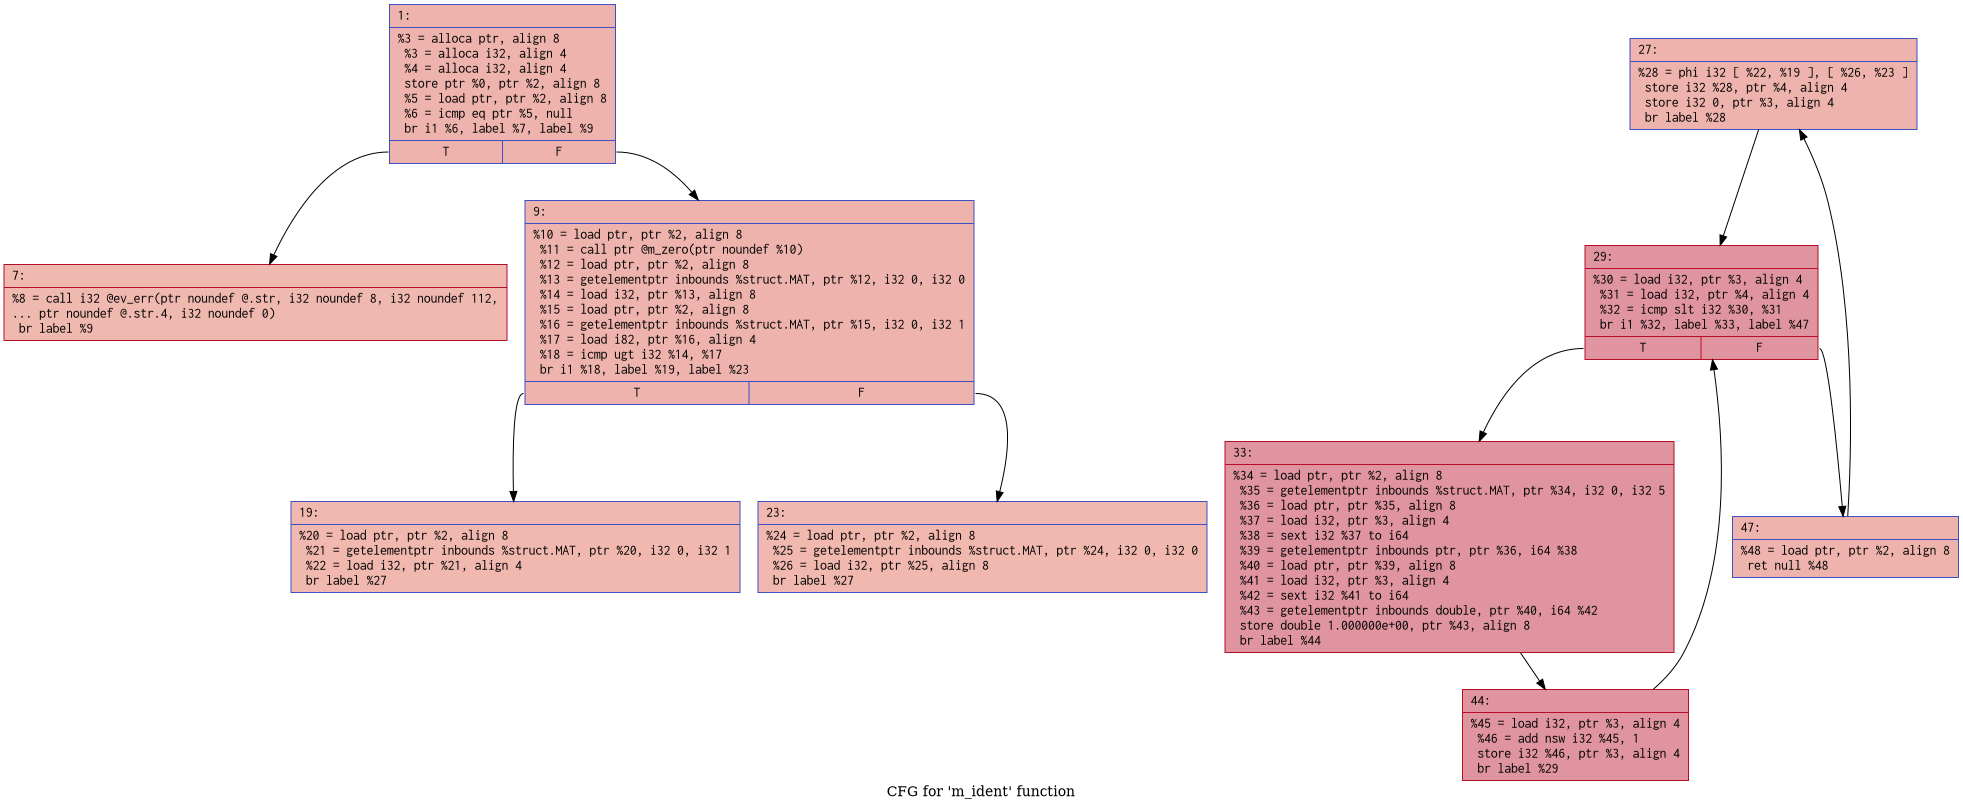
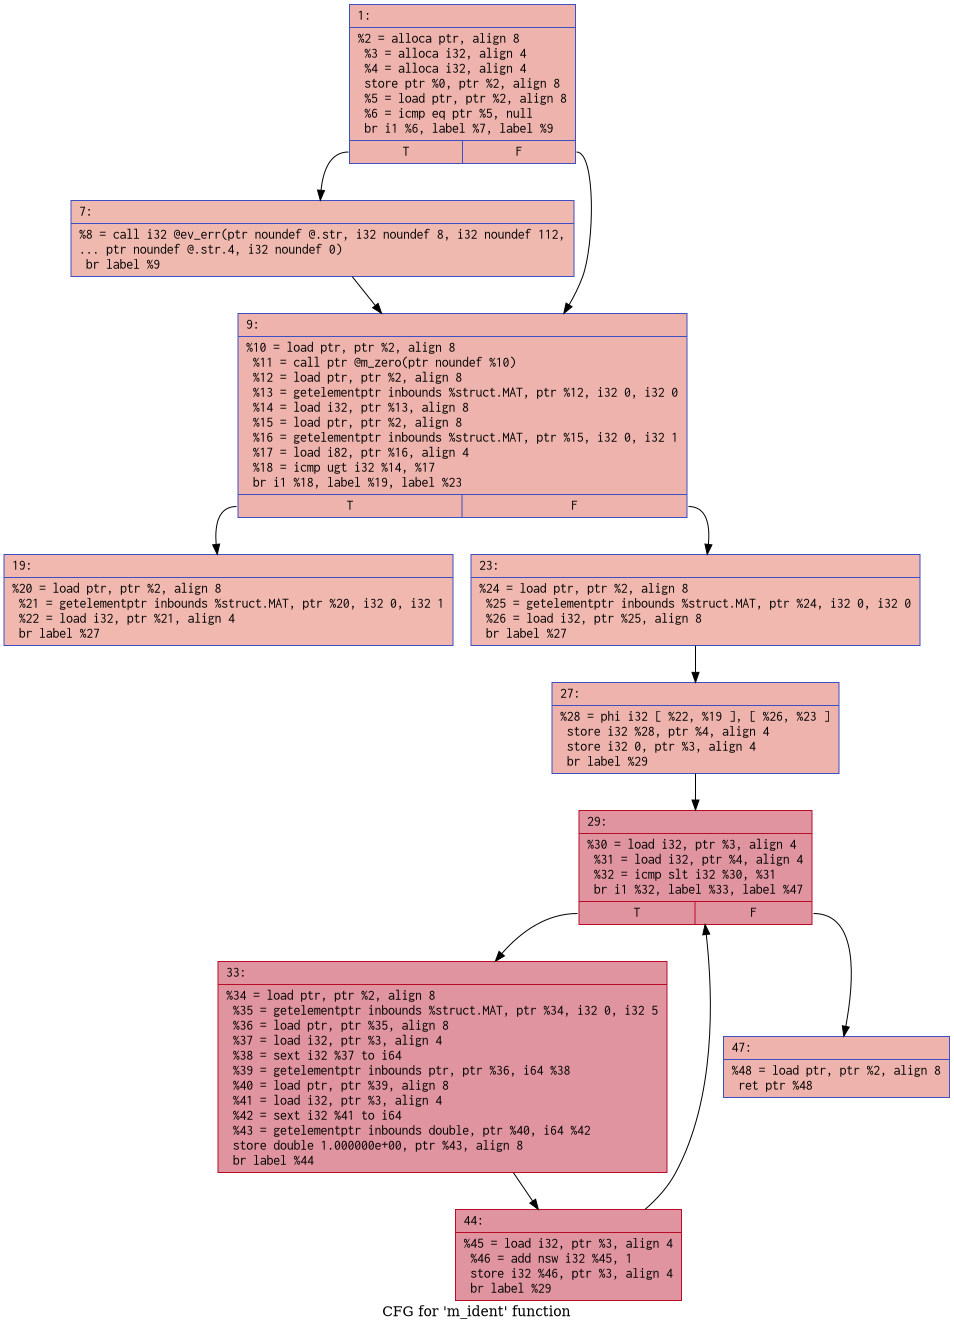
node "1:": text "%3 = alloca ptr, align 8" -> "%2 = alloca ptr, align 8"
node "27:": text "br label %28" -> "br label %29"
edge "7:" -> "9:": added
node "7:": color #b70d28ff -> #3d50c3ff
edge "47:" -> "27:": now "23:" -> "27:"
node "47:": text "ret null %48" -> "ret ptr %48"
